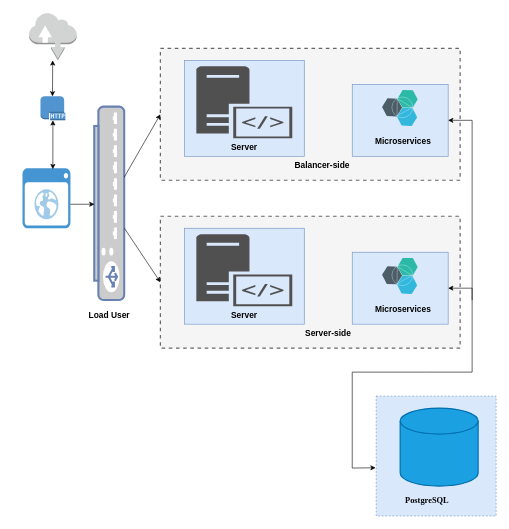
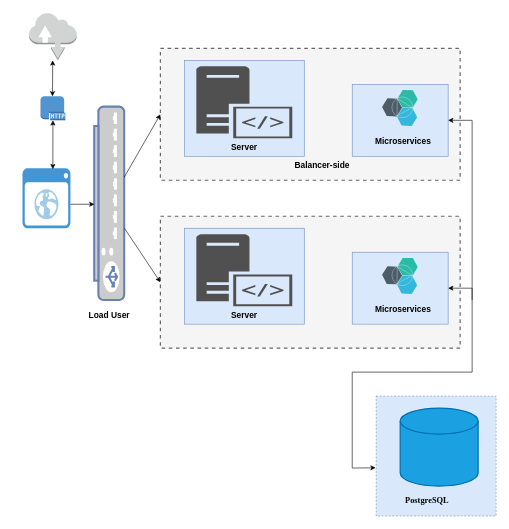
node "Server-side": removed
